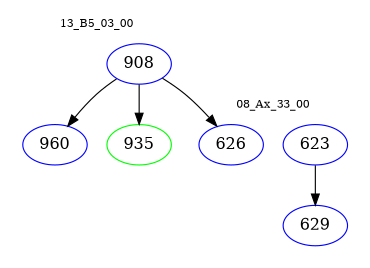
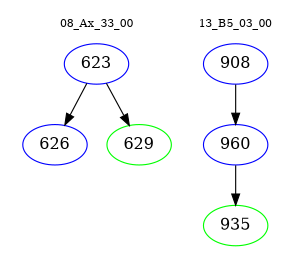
edge "908" -> "935": now "960" -> "935"
edge "908" -> "626": now "623" -> "626"
node "629": color blue -> green
